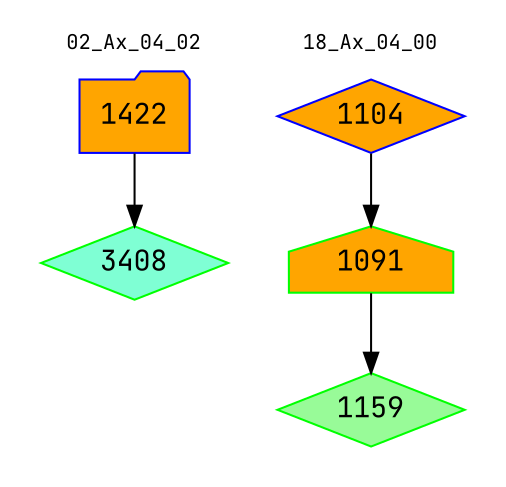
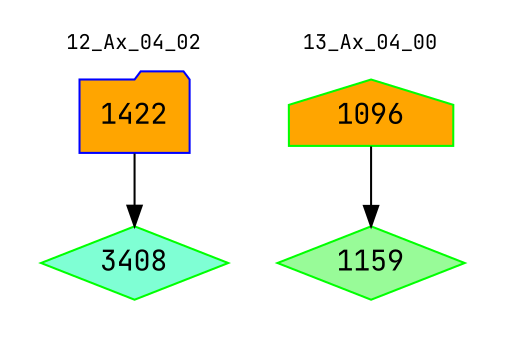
cluster "02_Ax_04_02": label "02_Ax_04_02" -> "12_Ax_04_02"
cluster "18_Ax_04_00": label "18_Ax_04_00" -> "13_Ax_04_00"
node "1104": removed
node "1091": label "1091" -> "1096"
